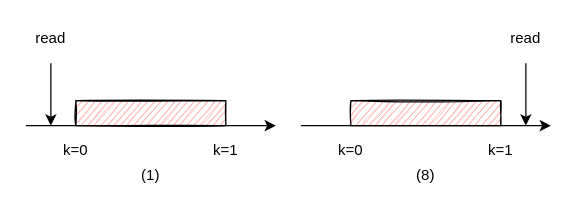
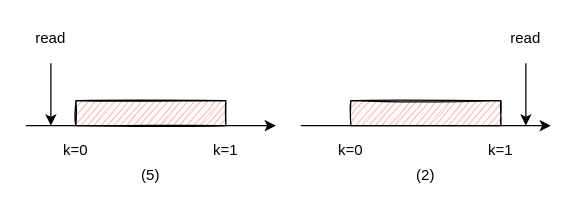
node "(1)": label "(1)" -> "(5)"
node "(8)": label "(8)" -> "(2)"
